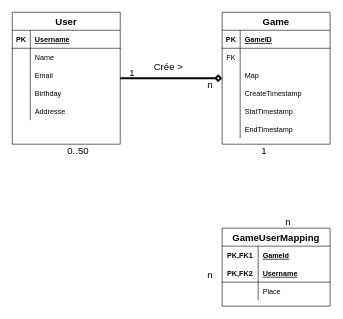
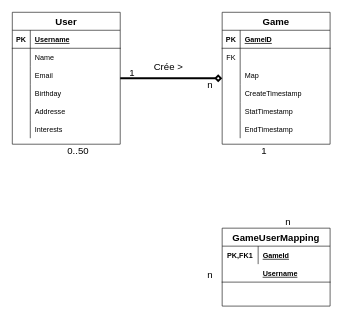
node "Interests": added
node "PK,FK2": removed
node "Place": removed
